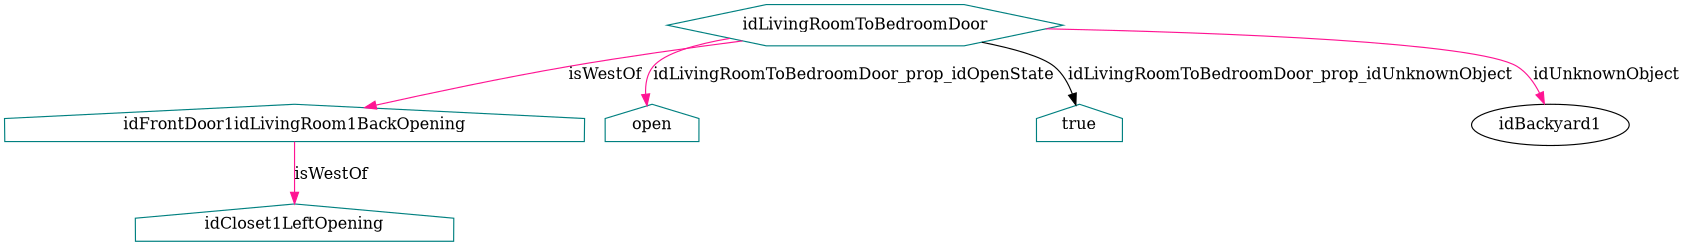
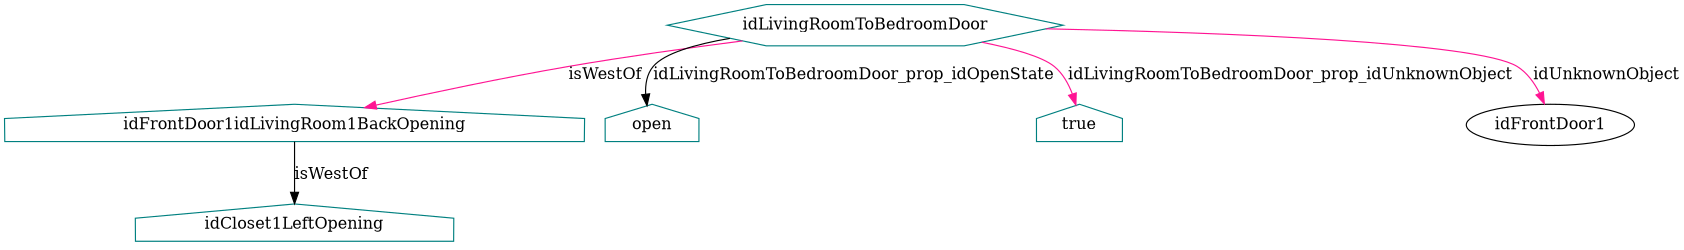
edge "idLivingRoomToBedroomDoor" -> "true": color black -> deeppink
edge "idLivingRoomToBedroomDoor" -> "open": color deeppink -> black
node "idBackyard1": label "idBackyard1" -> "idFrontDoor1"
edge "idFrontDoor1idLivingRoom1BackOpening" -> "idCloset1LeftOpening": color deeppink -> black
